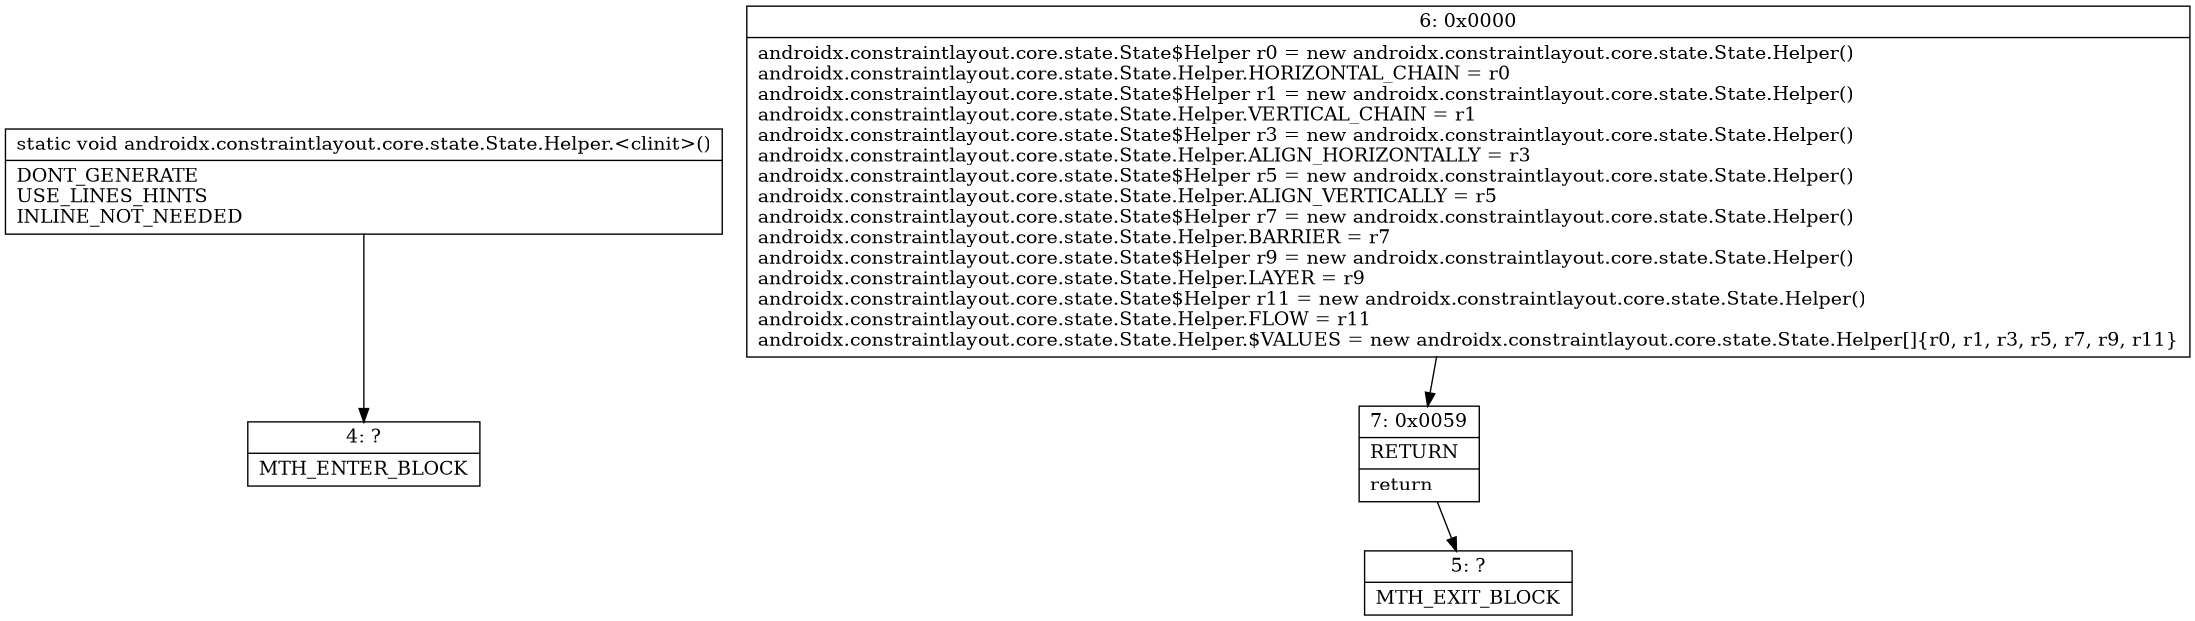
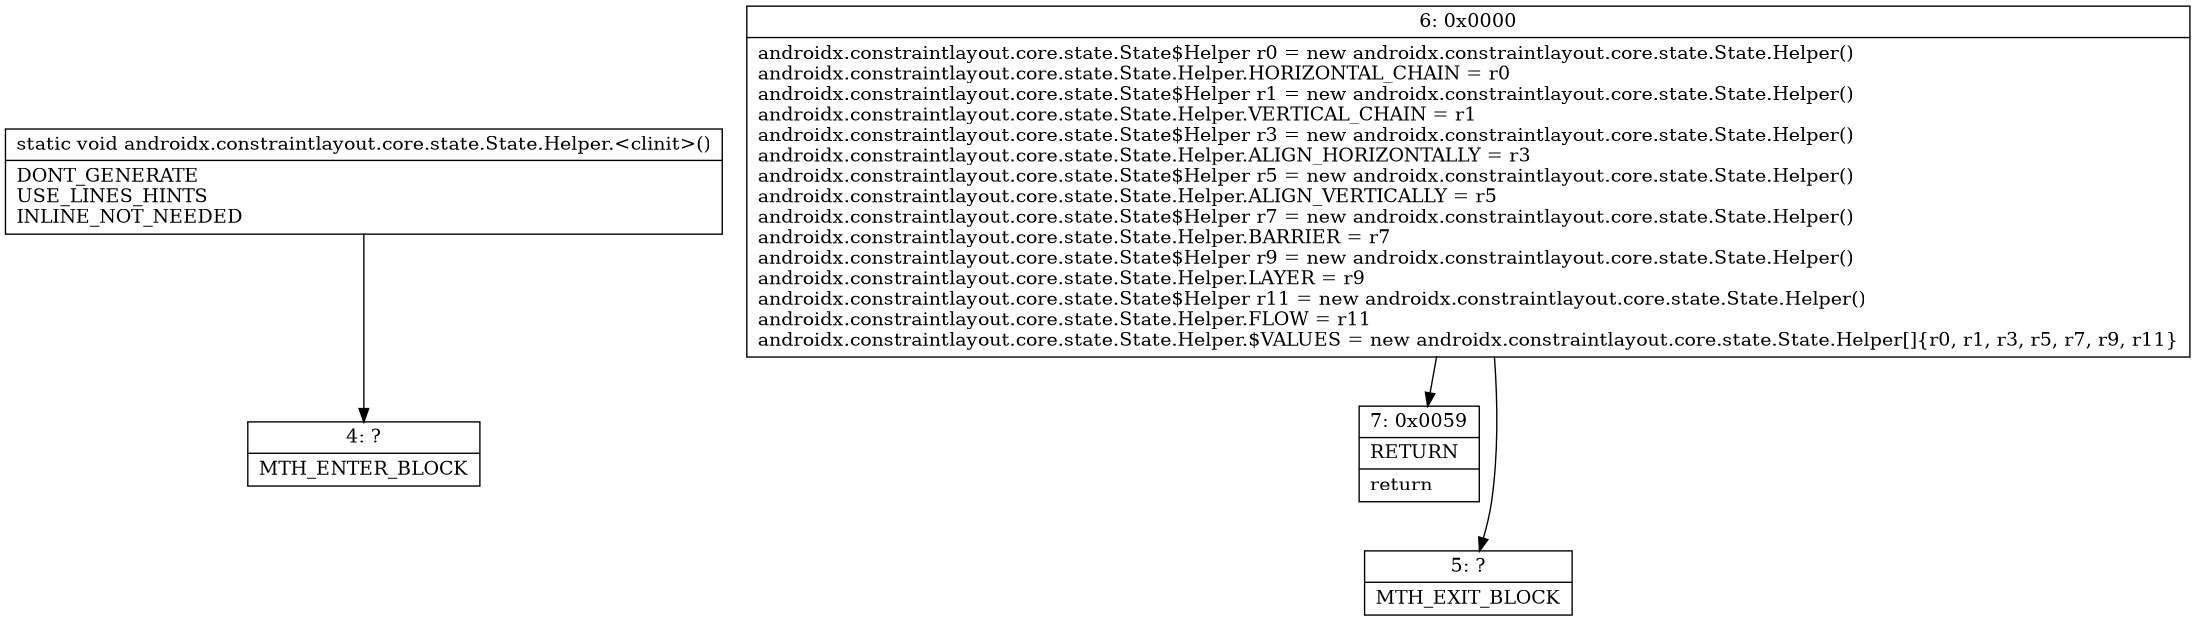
edge "7: 0x0059" -> "5: ?": now "6: 0x0000" -> "5: ?"
